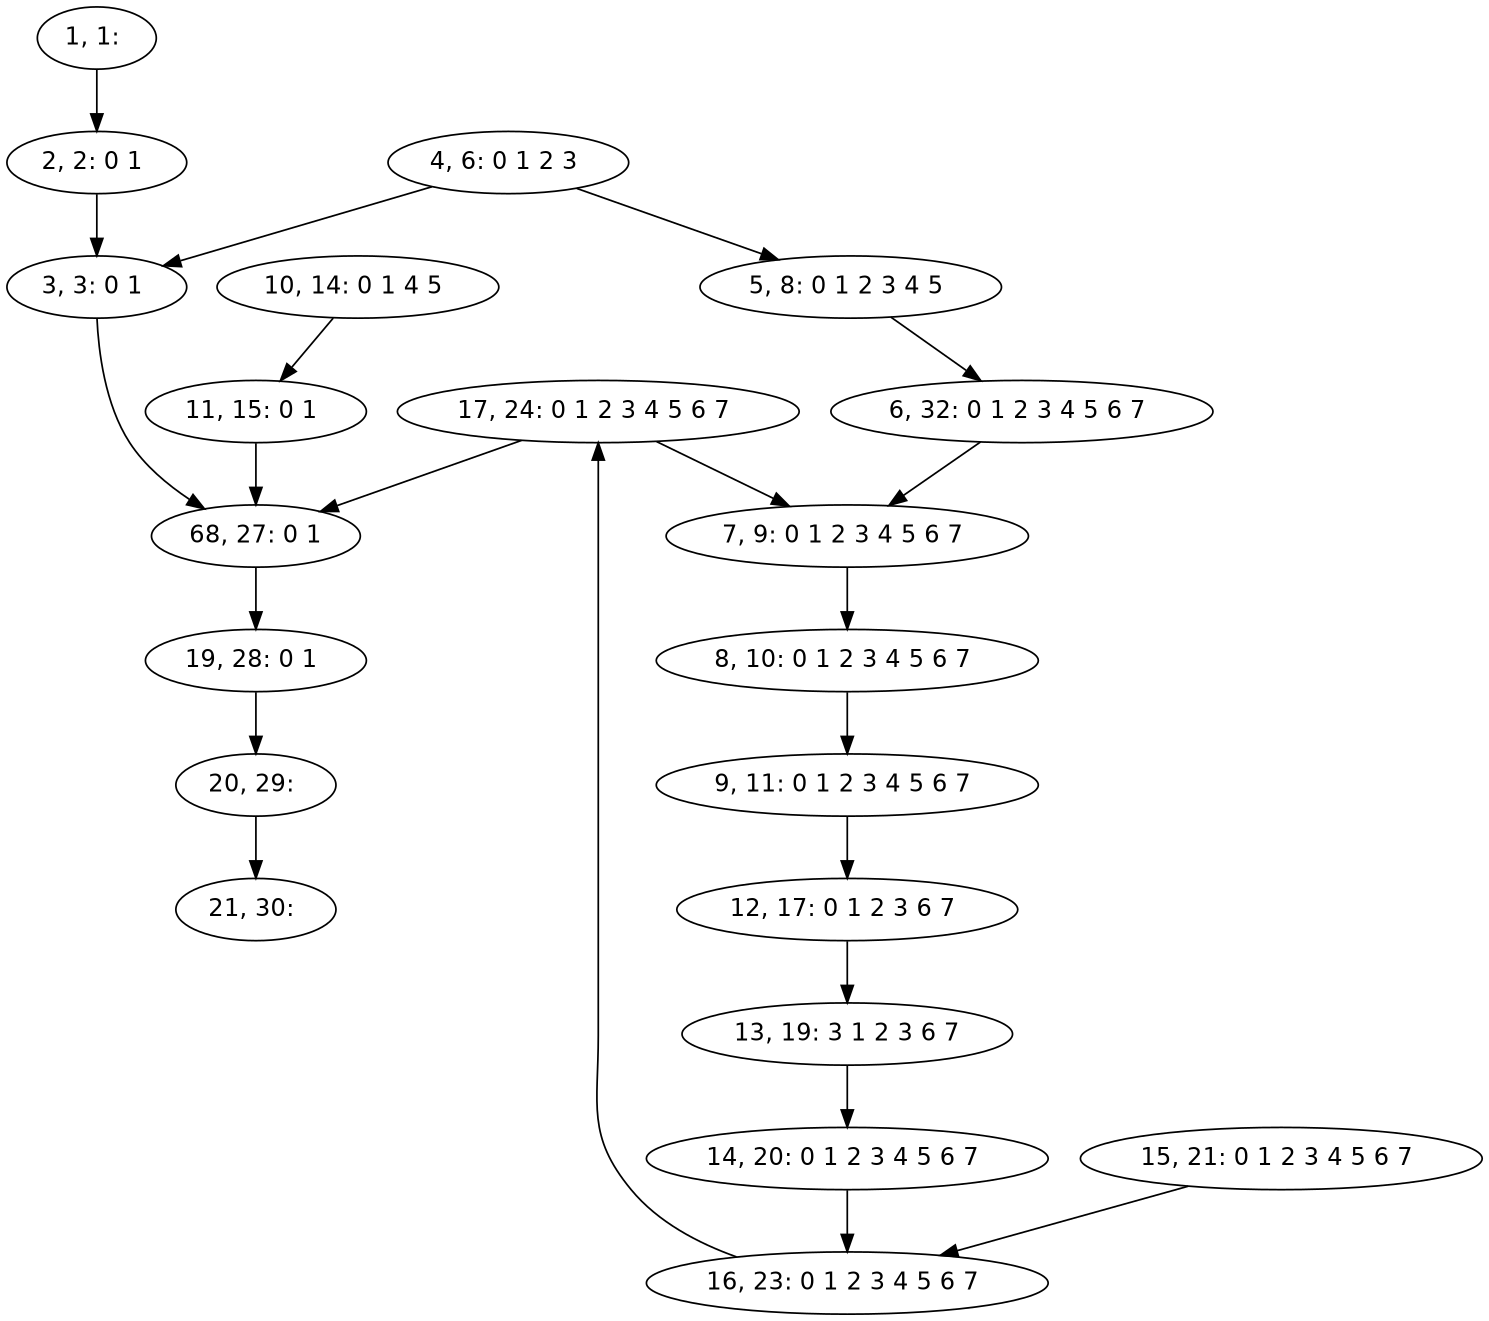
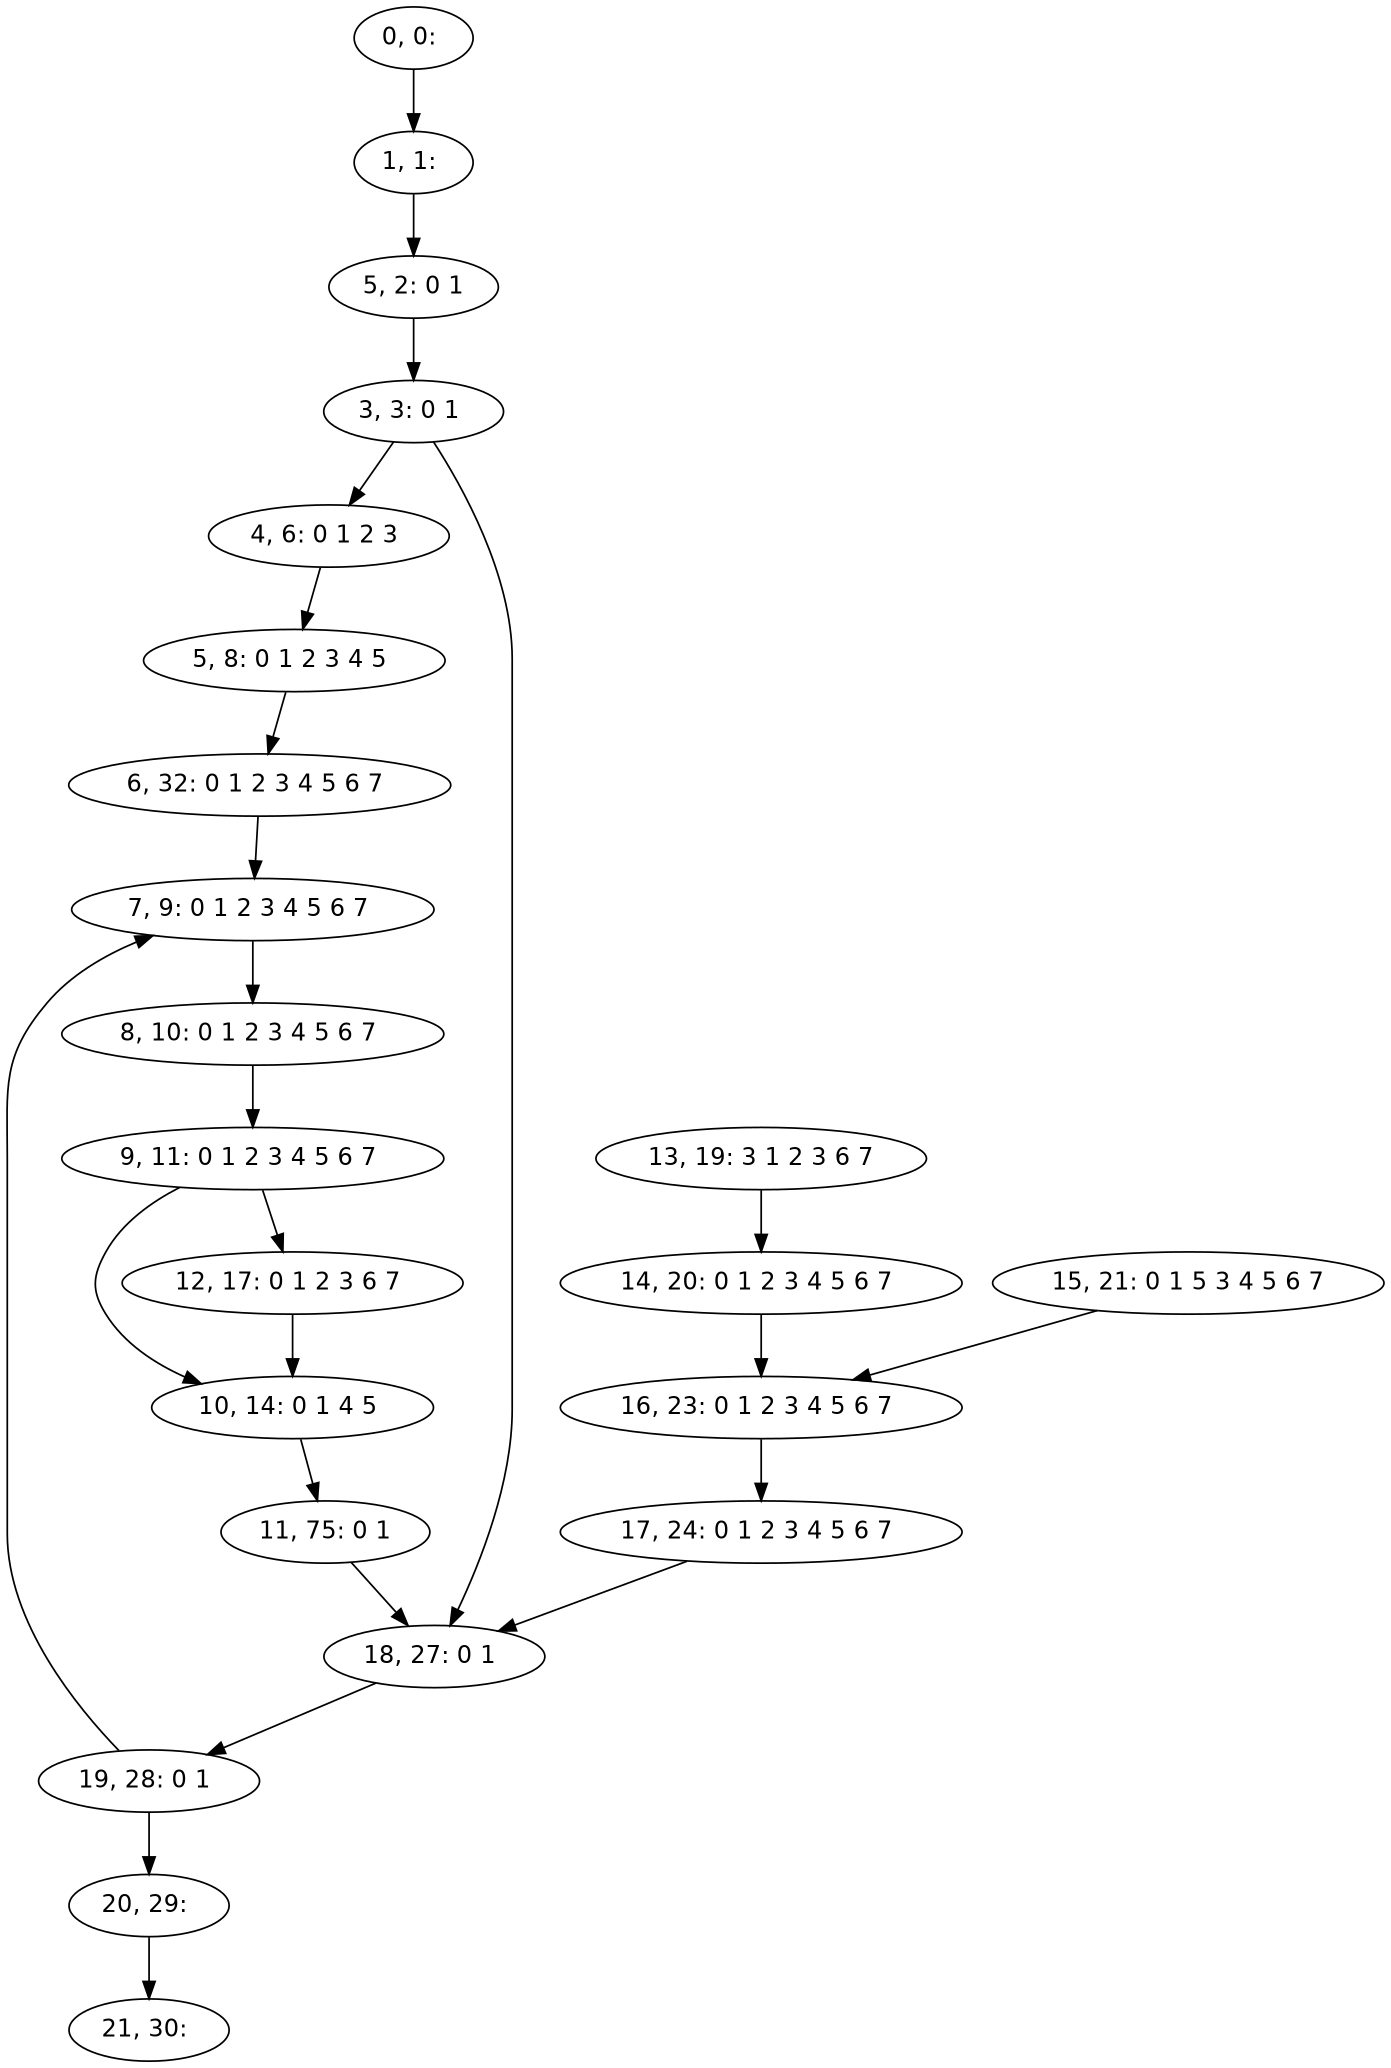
node "0, 0:": added
node "2, 2: 0 1": label "2, 2: 0 1" -> "5, 2: 0 1"
edge "4, 6: 0 1 2 3" -> "3, 3: 0 1": reversed
node "11, 15: 0 1": label "11, 15: 0 1" -> "11, 75: 0 1"
edge "17, 24: 0 1 2 3 4 5 6 7" -> "7, 9: 0 1 2 3 4 5 6 7": now "19, 28: 0 1" -> "7, 9: 0 1 2 3 4 5 6 7"
node "68, 27: 0 1": label "68, 27: 0 1" -> "18, 27: 0 1"
edge "12, 17: 0 1 2 3 6 7" -> "13, 19: 3 1 2 3 6 7": now "12, 17: 0 1 2 3 6 7" -> "10, 14: 0 1 4 5"
node "15, 21: 0 1 2 3 4 5 6 7": label "15, 21: 0 1 2 3 4 5 6 7" -> "15, 21: 0 1 5 3 4 5 6 7"
edge "9, 11: 0 1 2 3 4 5 6 7" -> "10, 14: 0 1 4 5": added
